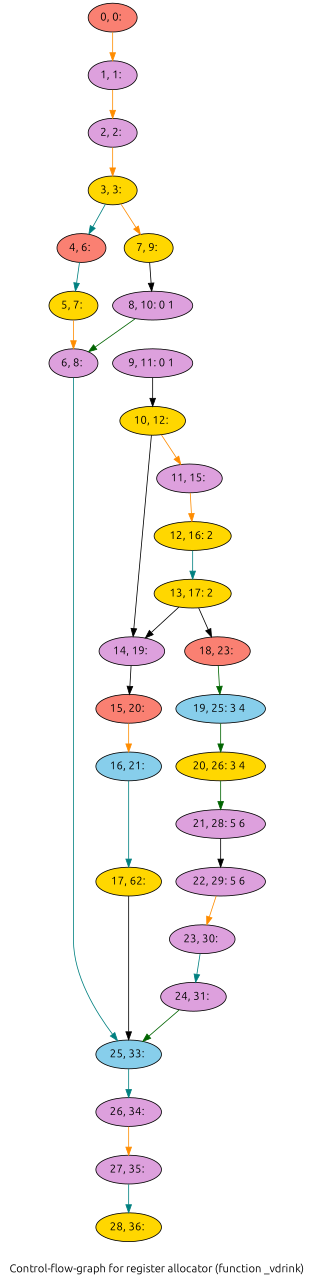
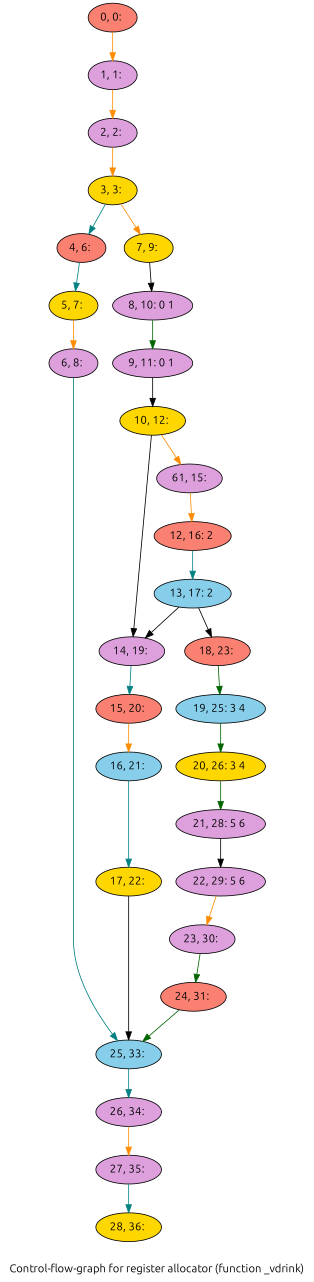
edge "8, 10: 0 1" -> "6, 8:": now "8, 10: 0 1" -> "9, 11: 0 1"
node "11, 15:": label "11, 15:" -> "61, 15:"
node "12, 16: 2": fillcolor gold -> salmon
node "13, 17: 2": fillcolor gold -> skyblue
edge "14, 19:" -> "15, 20:": color black -> teal
node "17, 62:": label "17, 62:" -> "17, 22:"
edge "23, 30:" -> "24, 31:": color teal -> darkgreen
node "24, 31:": fillcolor plum -> salmon
